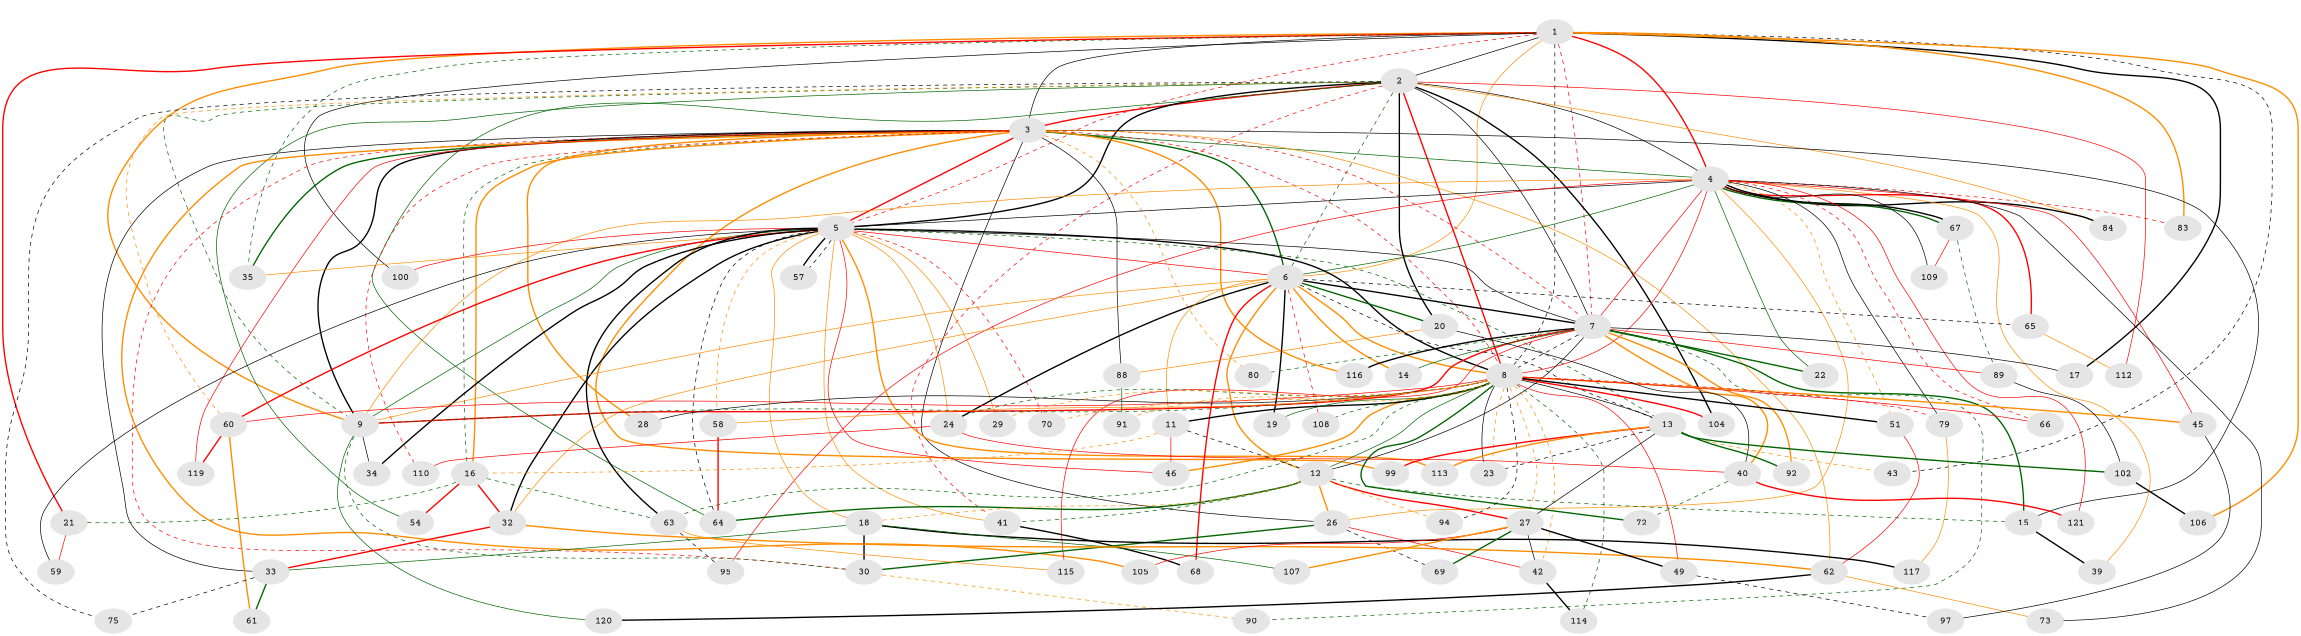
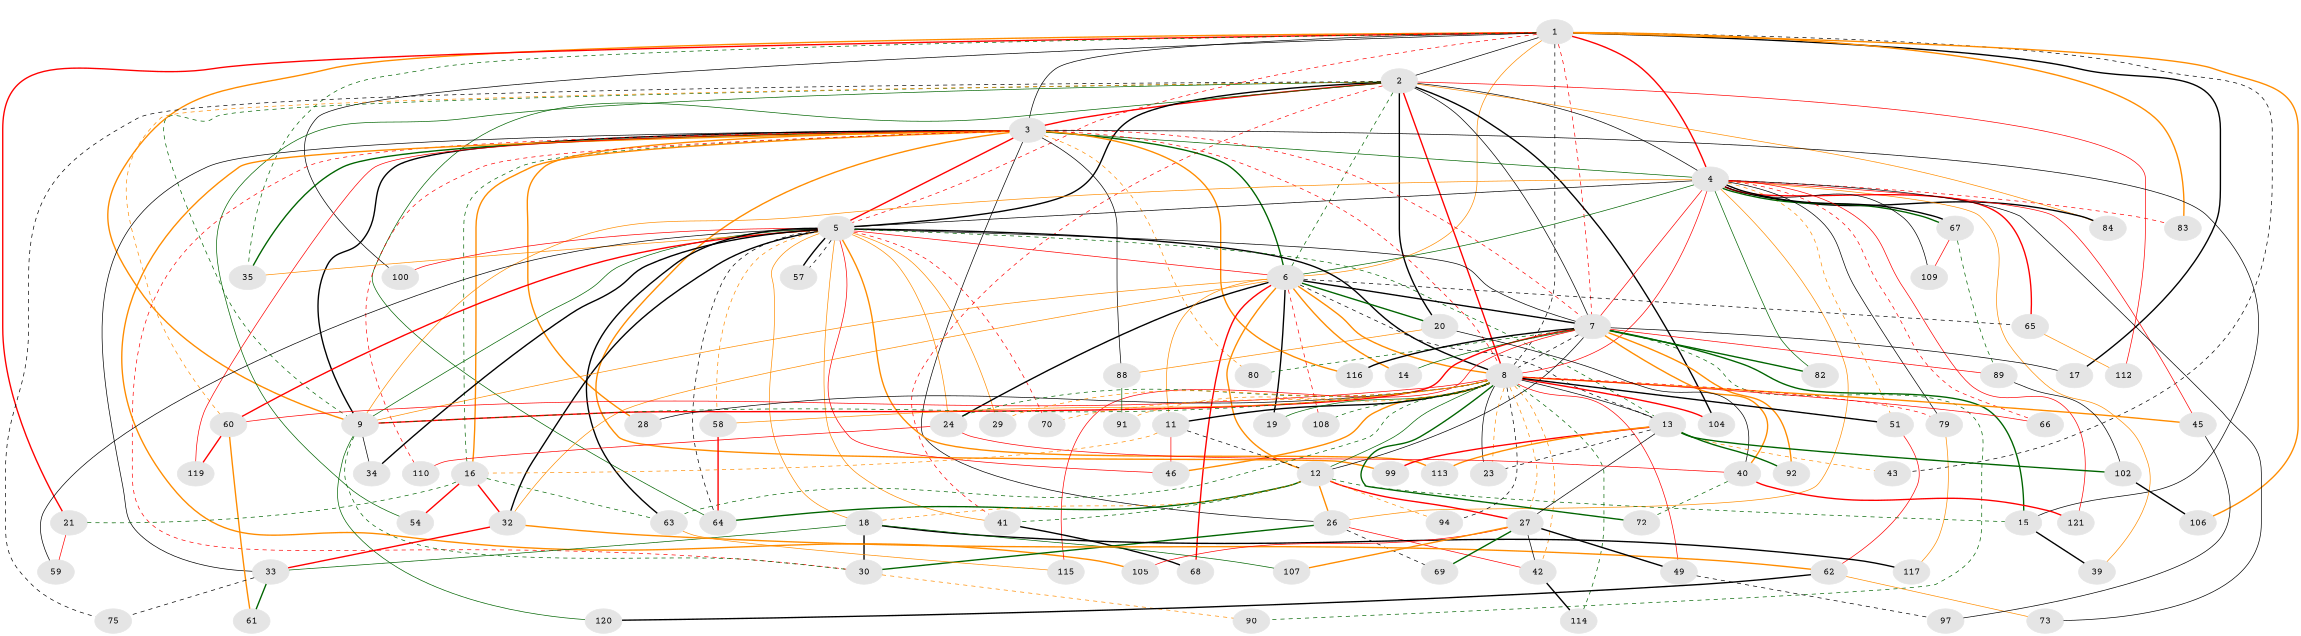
edge "3" -- "62": removed
node "22": label "22" -> "82"
node "95": removed
